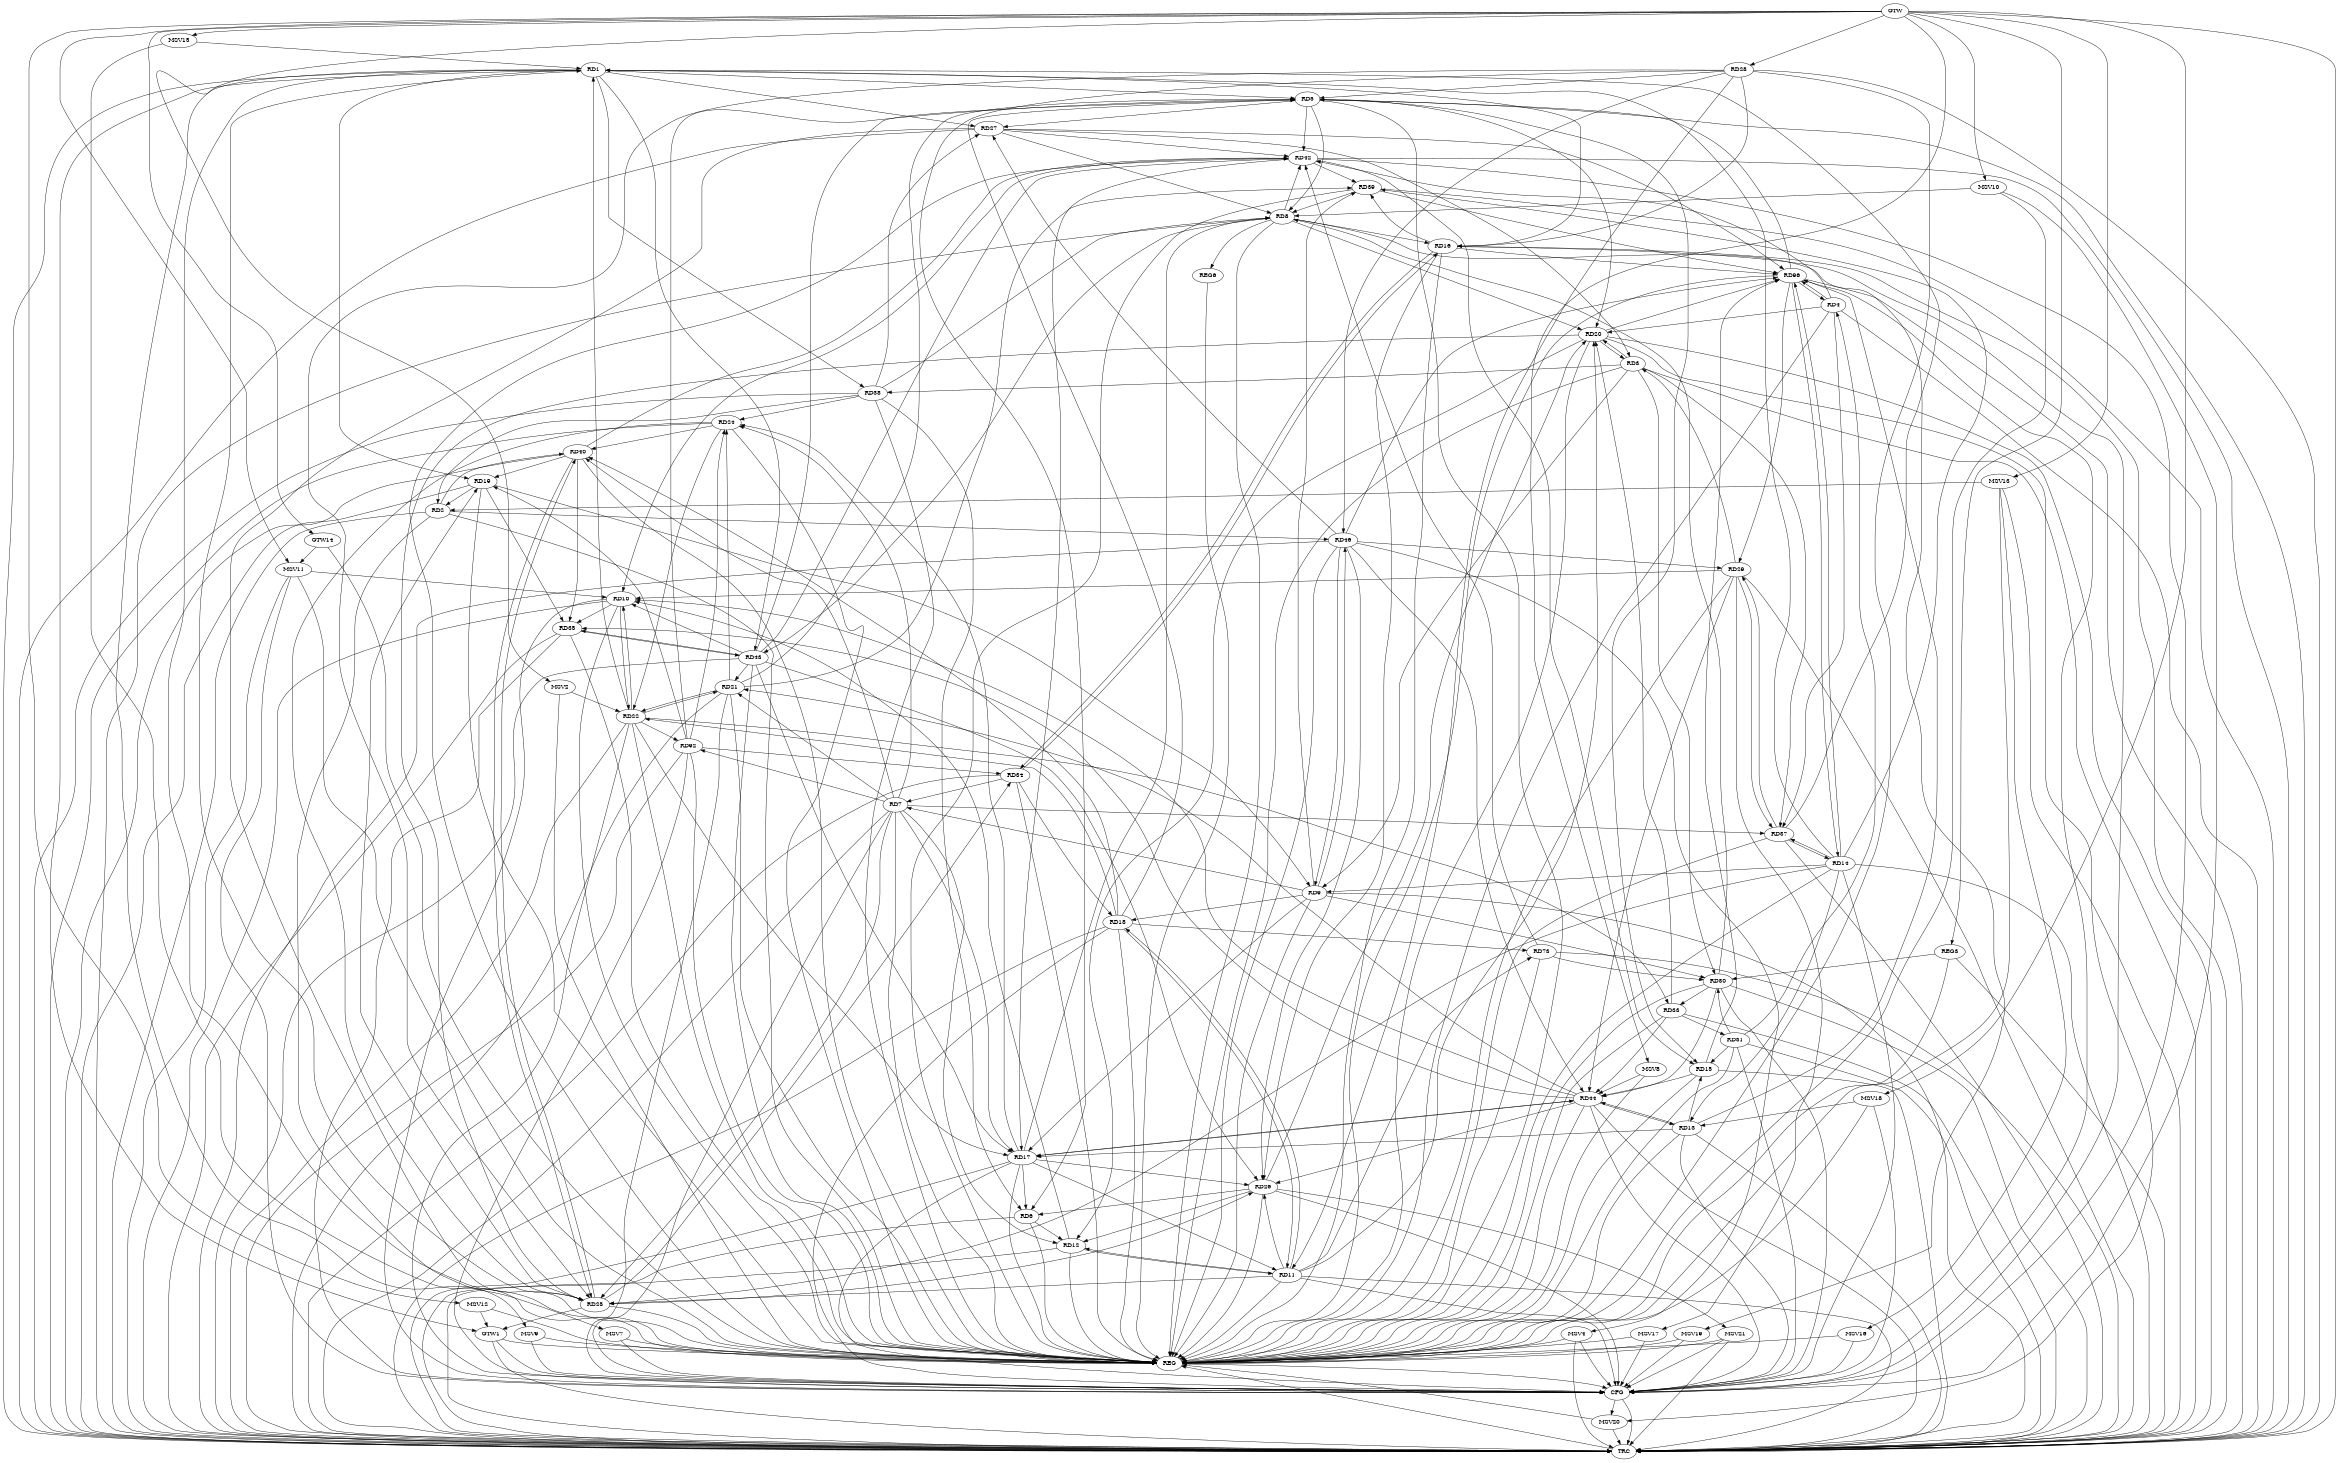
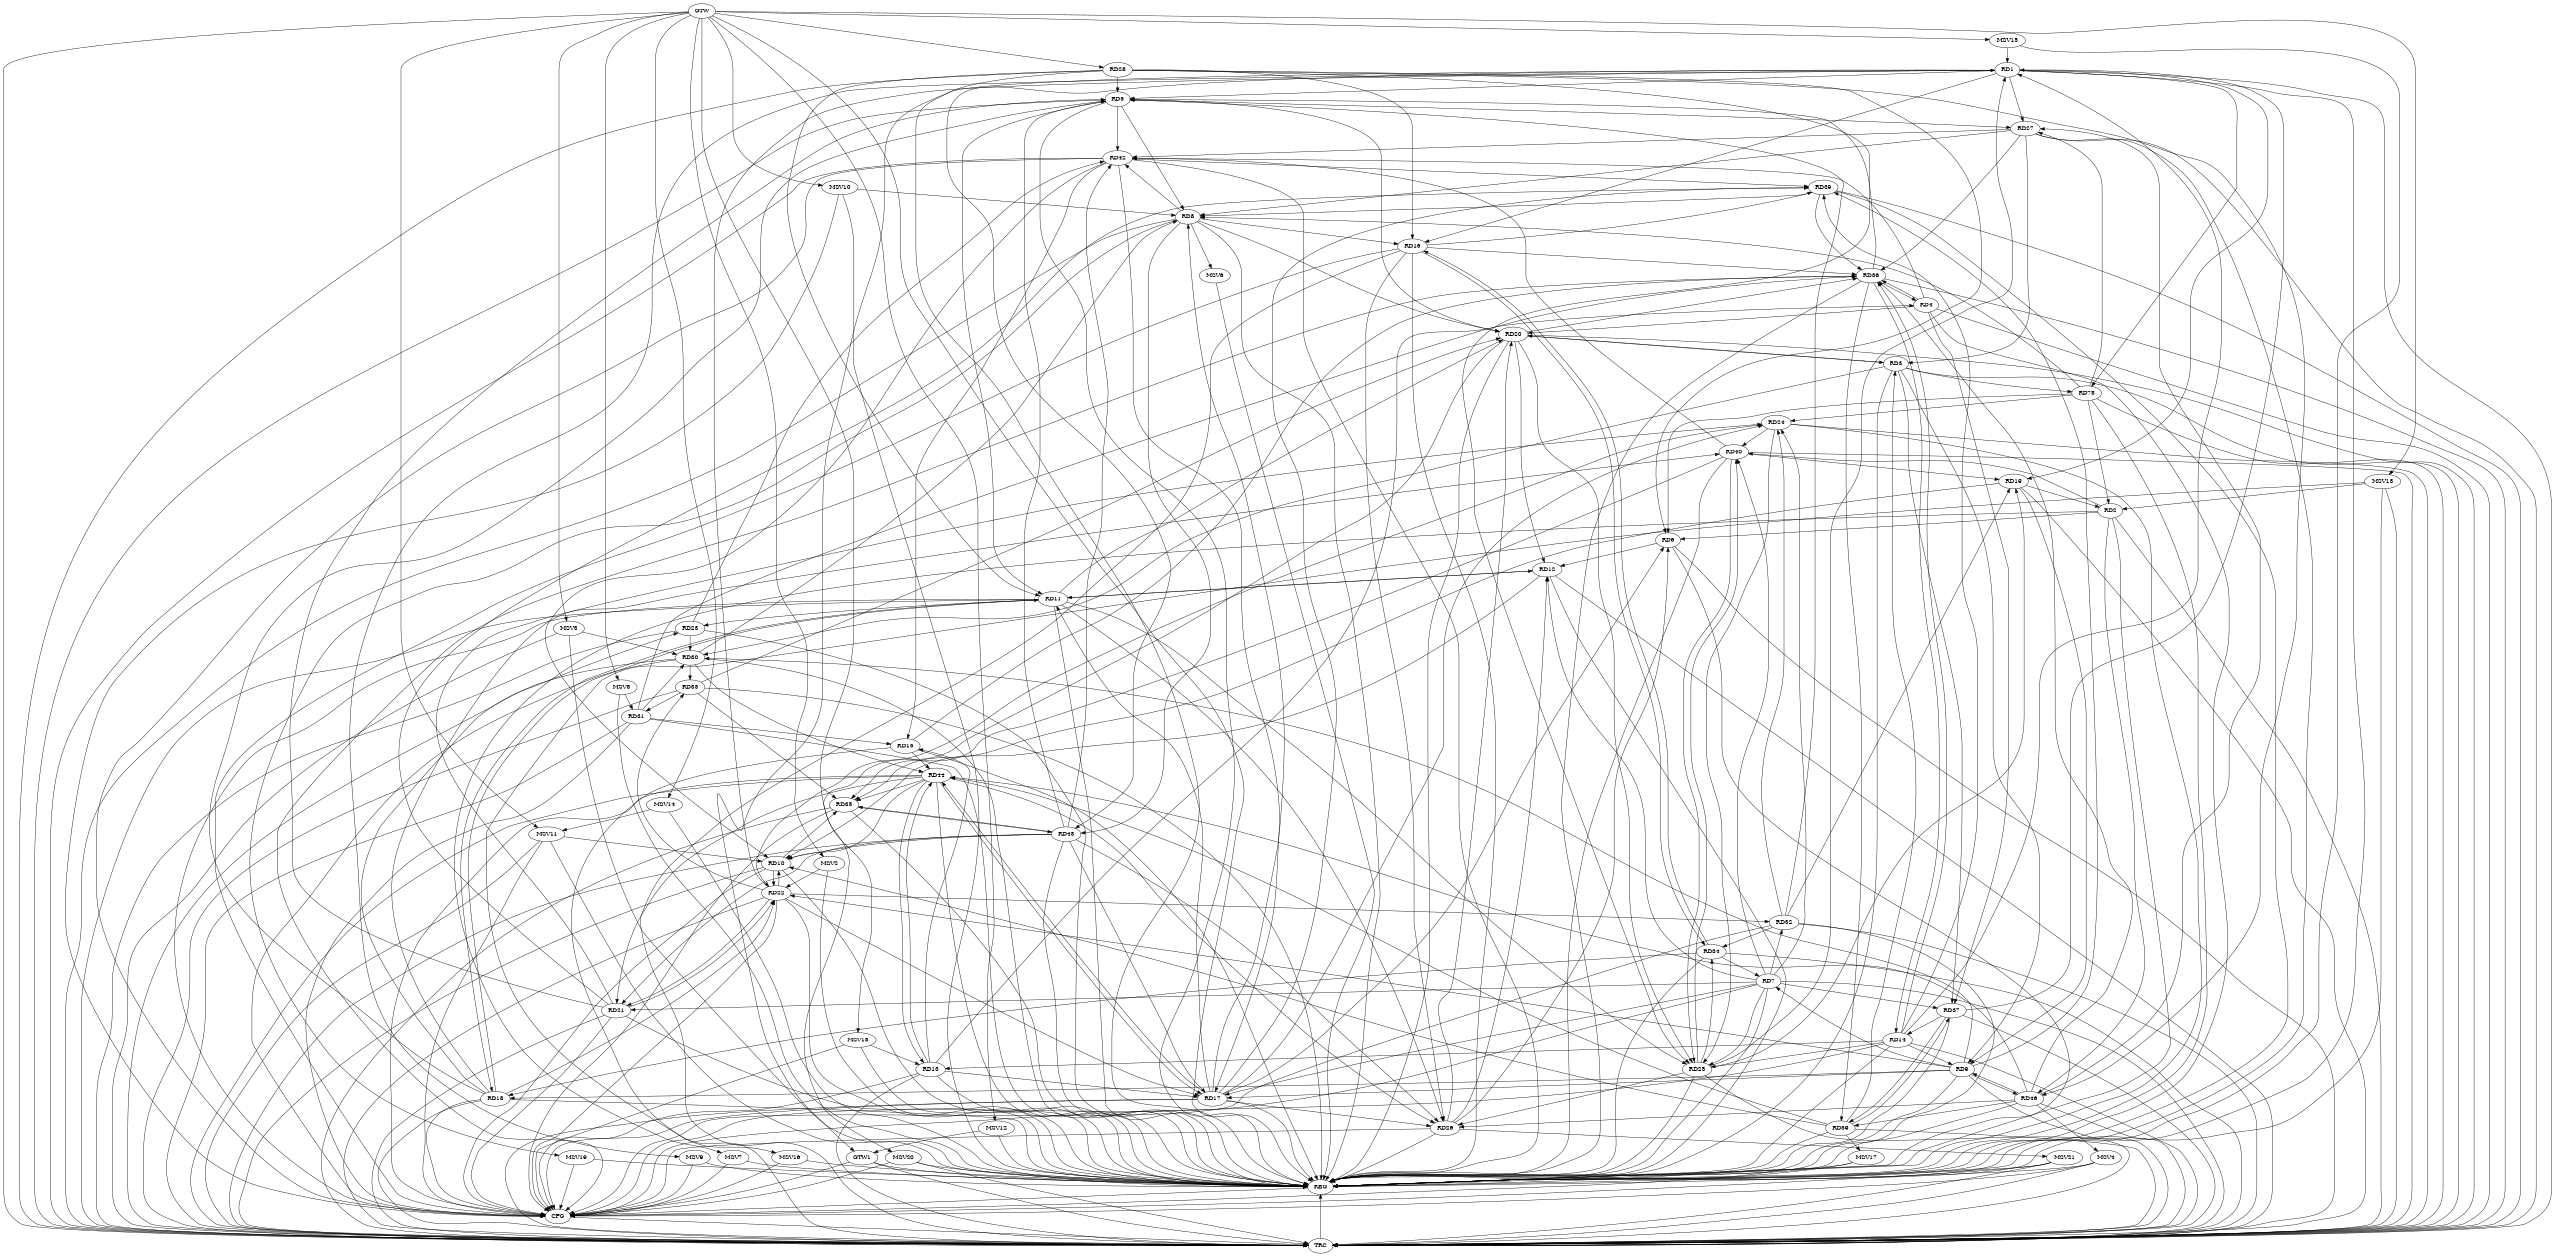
node "REG6": label "REG6" -> "MSV6"
node "RD96": label "RD96" -> "RD36"
node "RD38": label "RD38" -> "RD78"
edge "RD5" -> "RD15": now "RD5" -> "RD11"
edge "RD17" -> "RD39": added
edge "RD2" -> "RD6": added
node "GTW14": label "GTW14" -> "MSV14"
node "RD29": label "RD29" -> "RD59"
node "RD92": label "RD92" -> "RD32"
edge "RD14" -> "RD37": removed
node "RD73": label "RD73" -> "RD23"
node "REG3": label "REG3" -> "MSV3"
edge "RD9" -> "RD22": added
edge "RD33" -> "RD44": now "RD33" -> "RD35"
edge "RD19" -> "REG": now "GTW" -> "REG"
edge "MSV8" -> "RD44": now "MSV8" -> "RD31"
edge "RD25" -> "GTW1": now "RD25" -> "TRC"
edge "CFG" -> "MSV20": reversed
